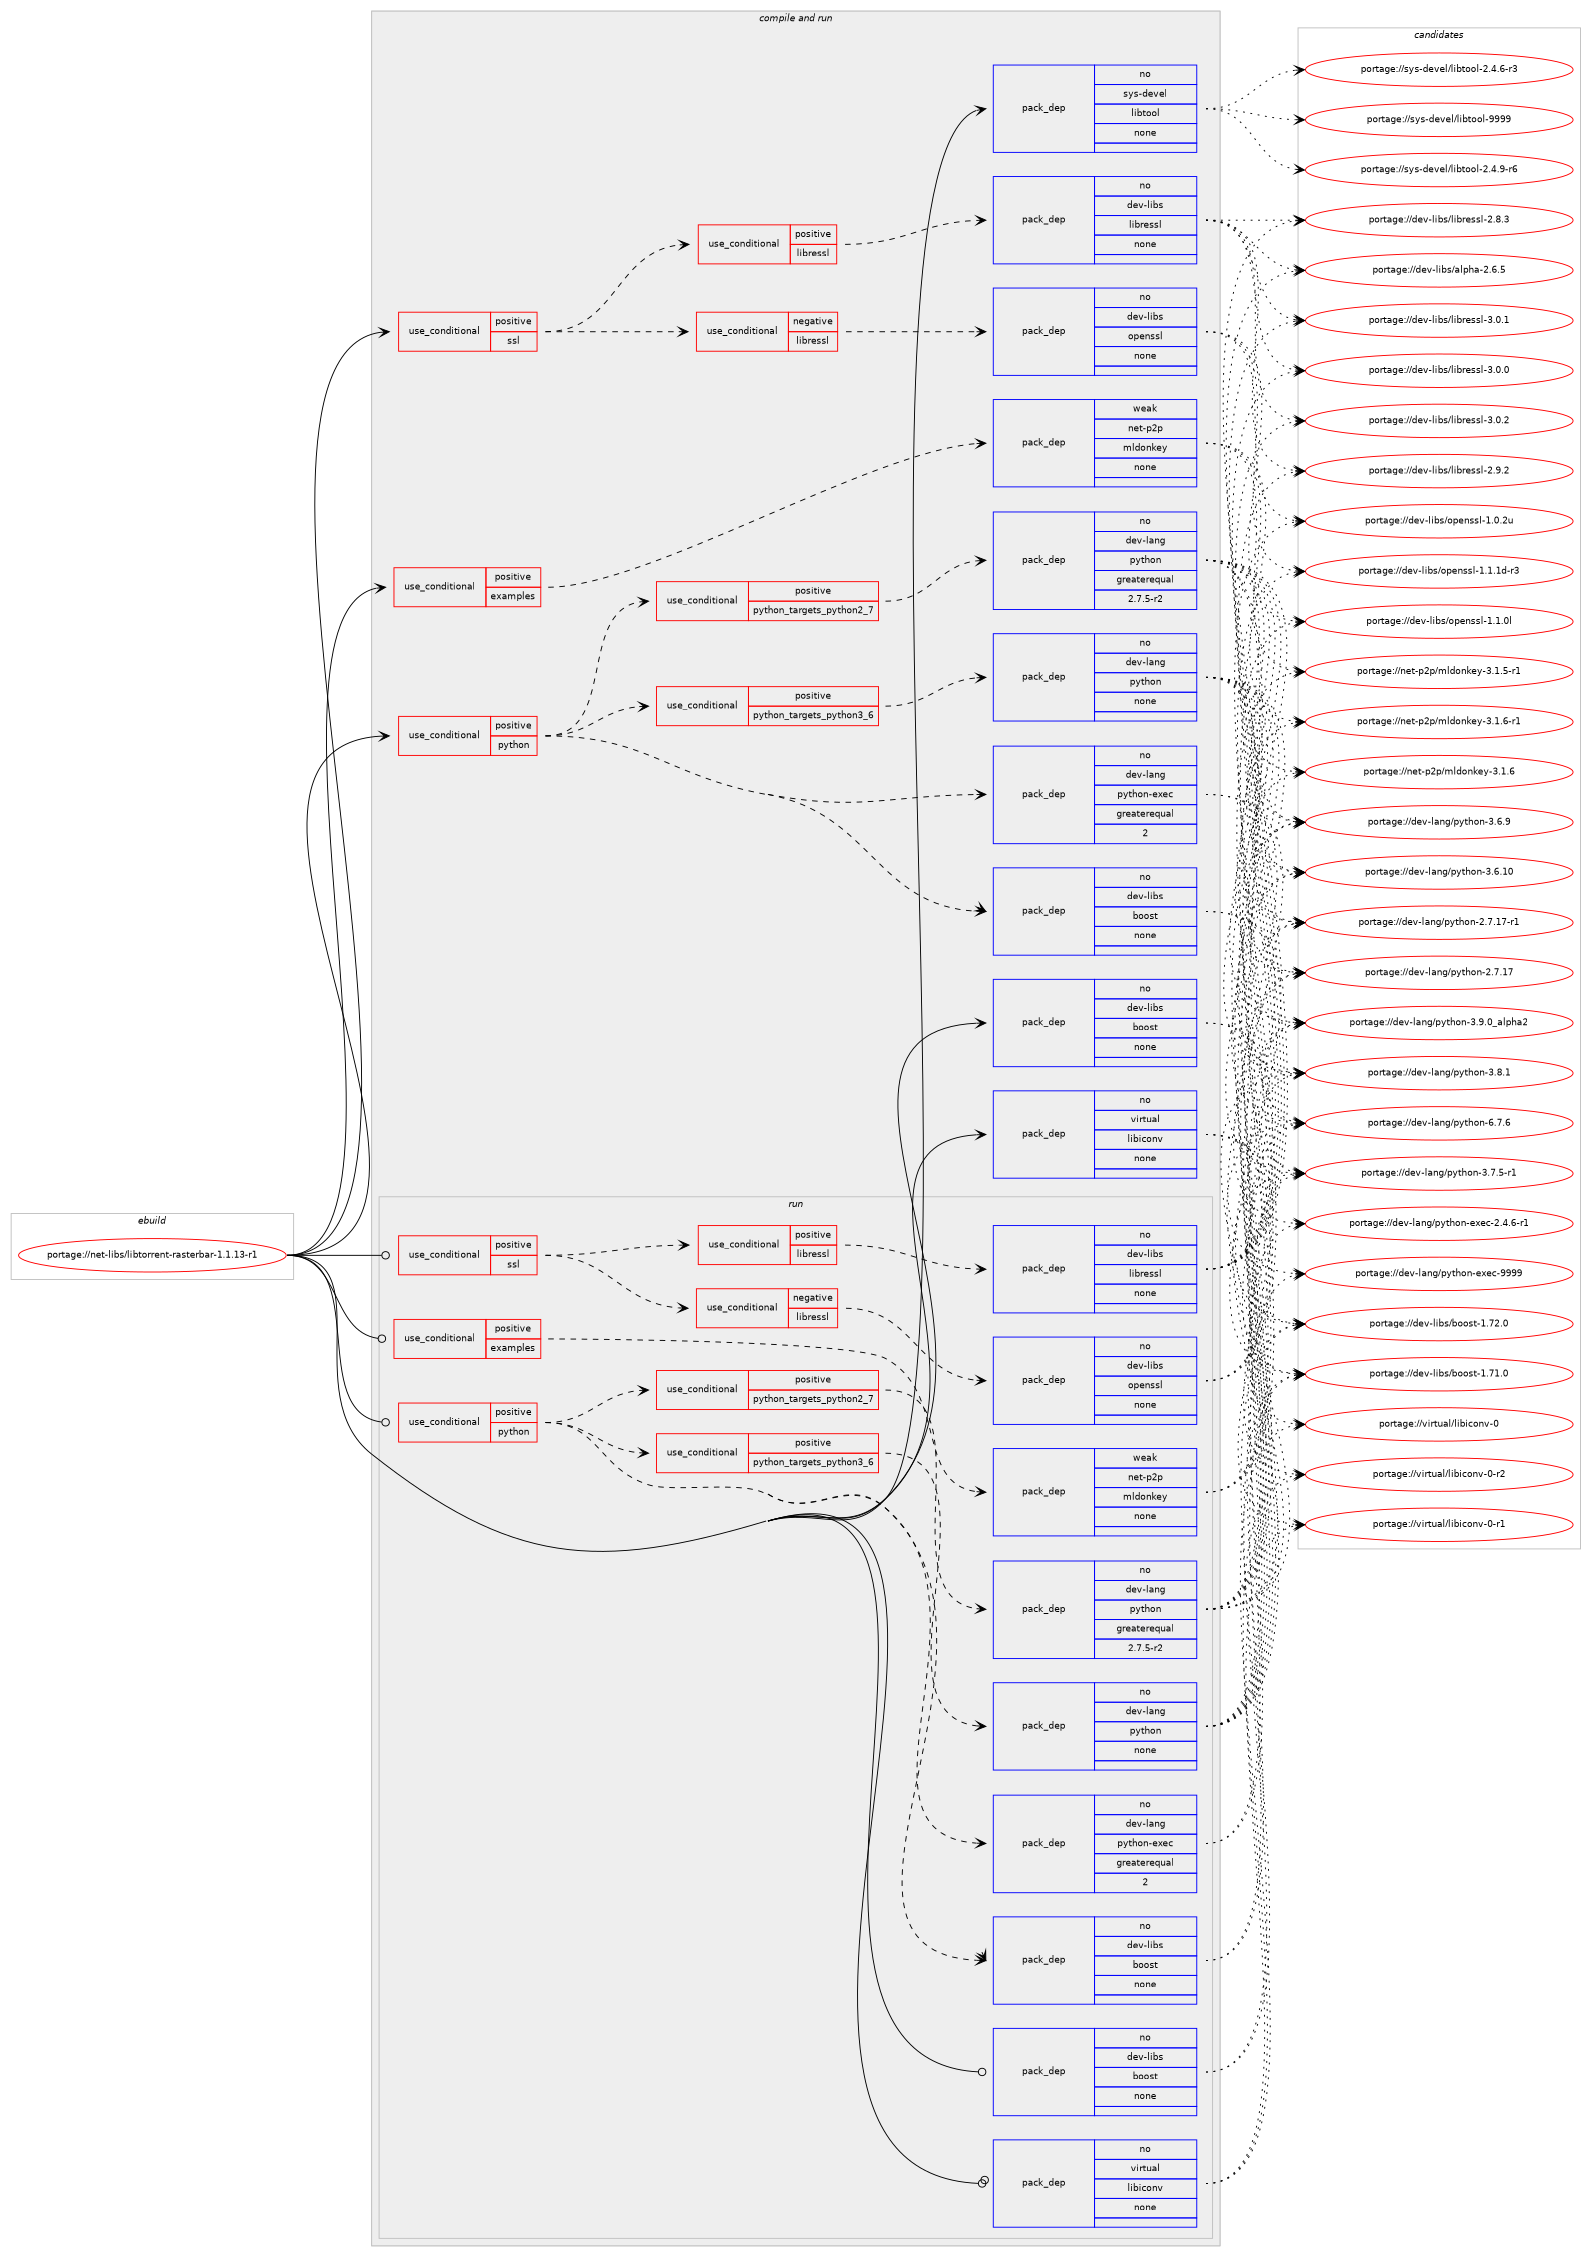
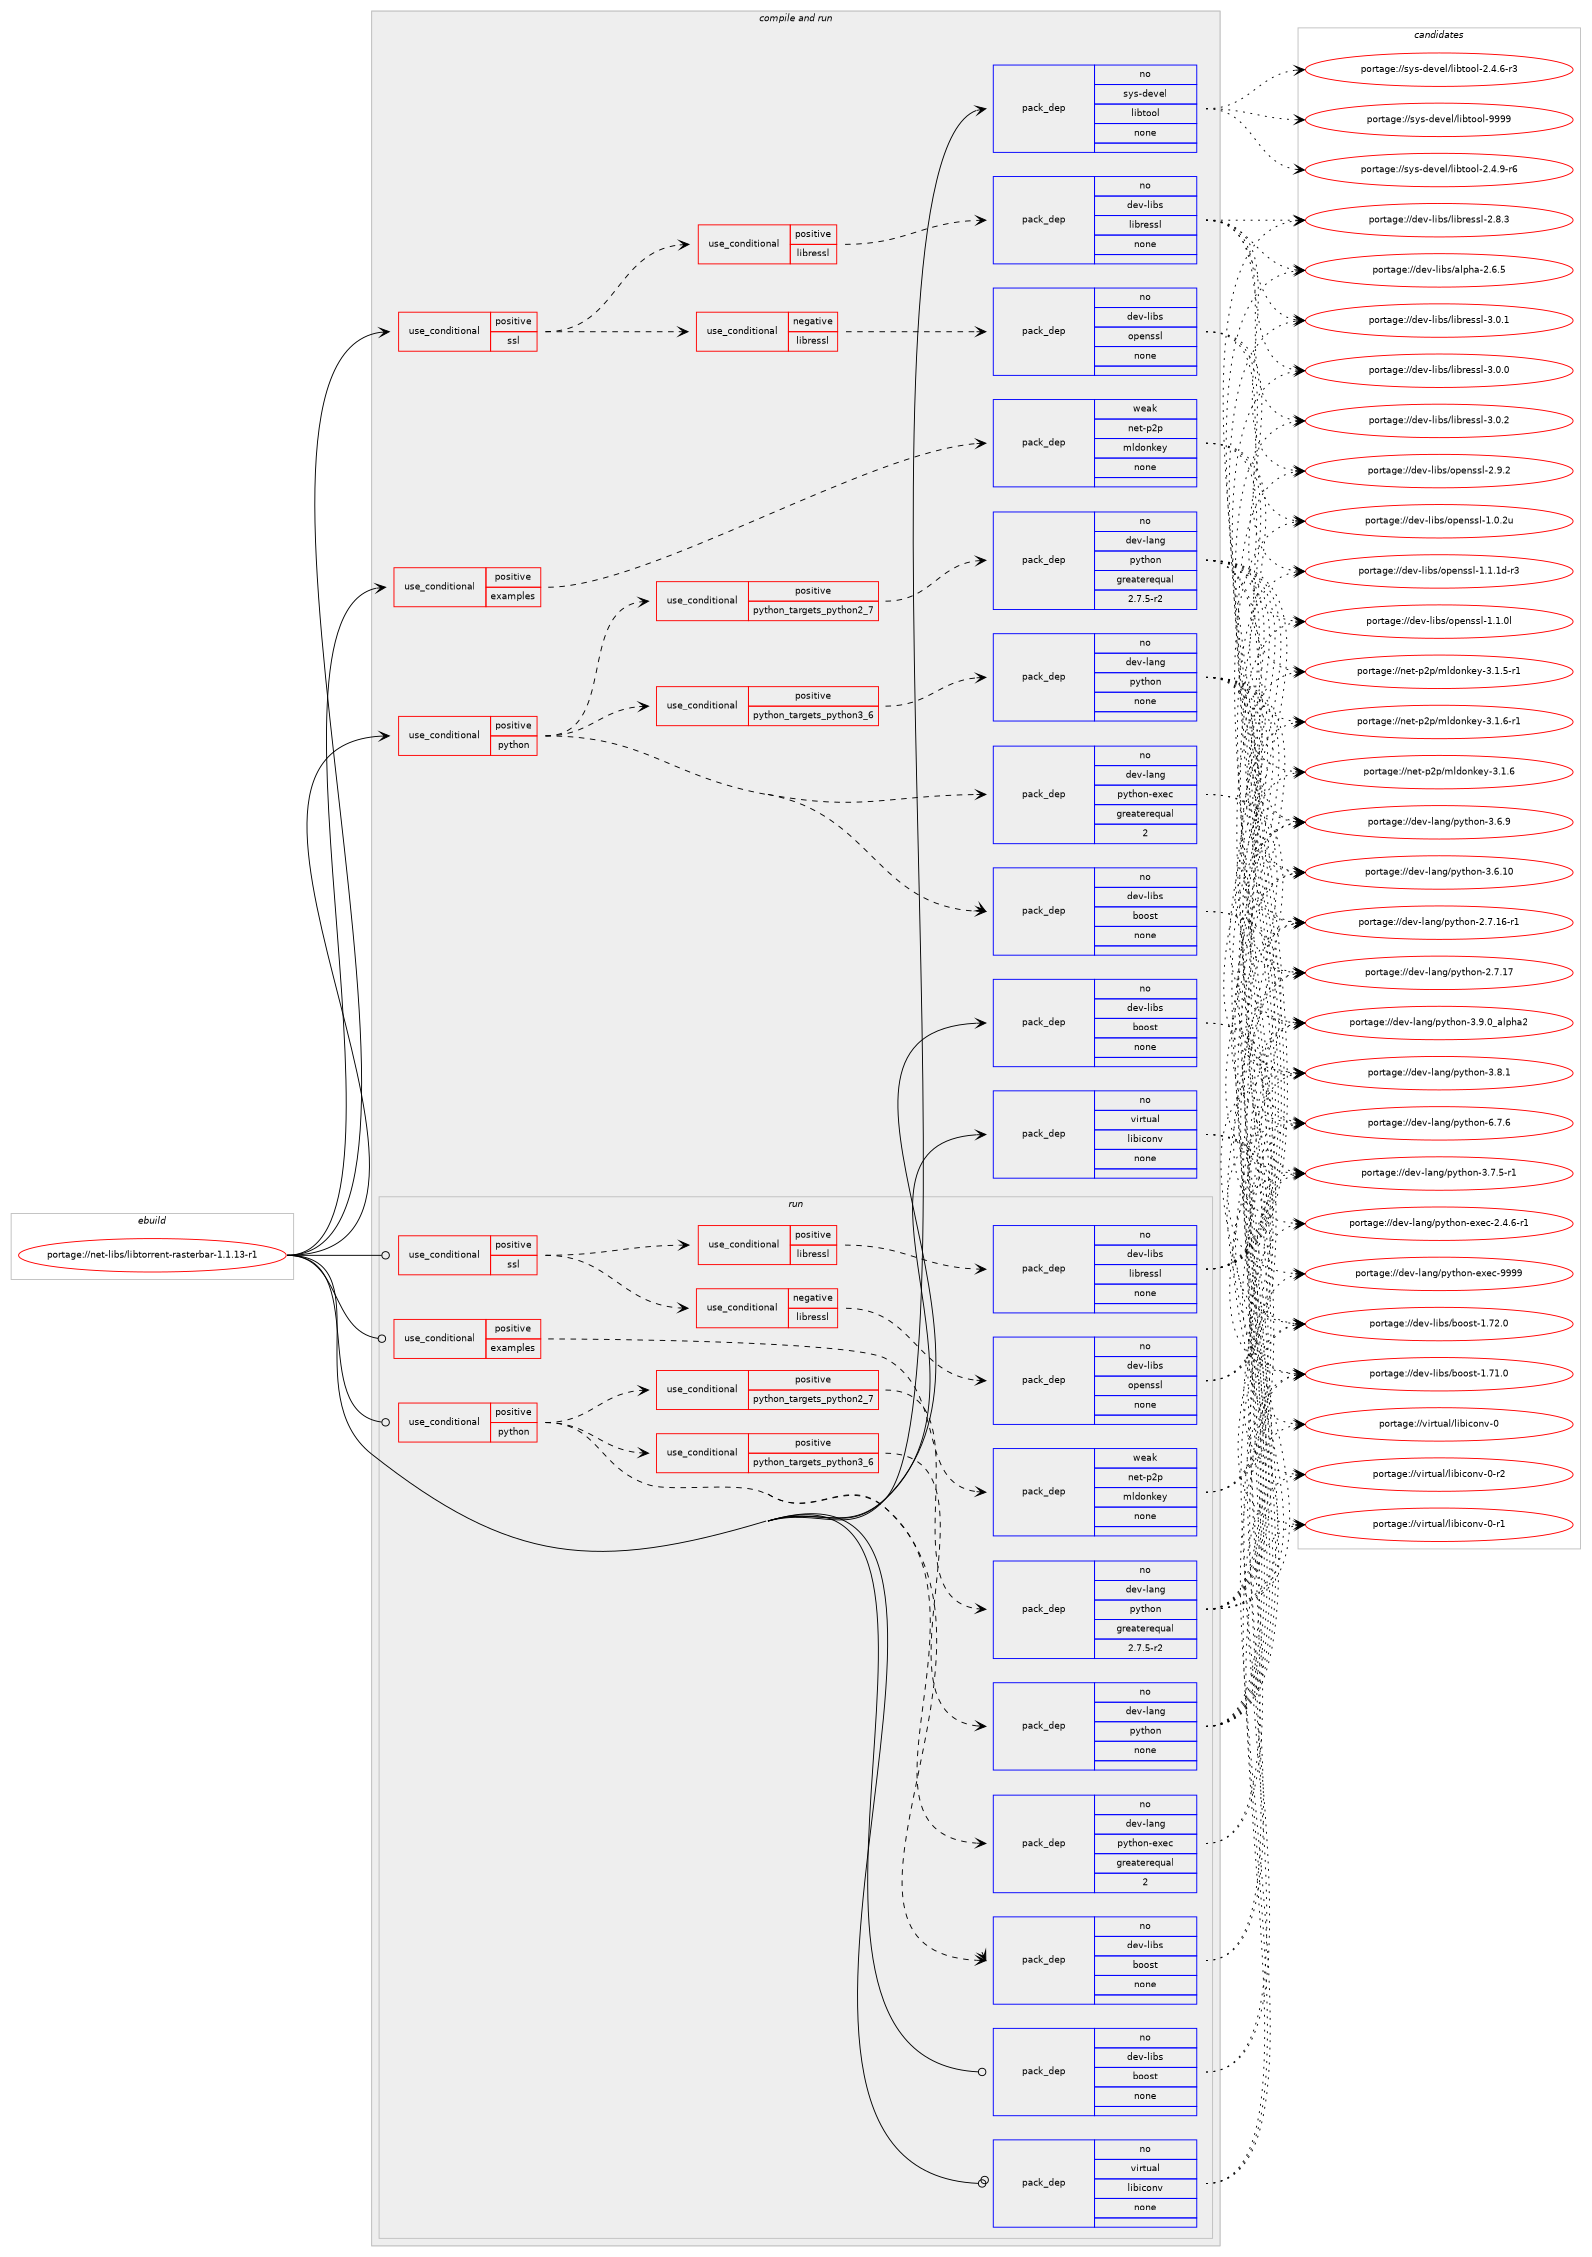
node "portage://dev-libs/libressl-2.9.2": label "portage://dev-libs/libressl-2.9.2" -> "portage://dev-libs/openssl-2.9.2"
node "portage://dev-lang/python-2.7.17-r1": label "portage://dev-lang/python-2.7.17-r1" -> "portage://dev-lang/python-2.7.16-r1"
